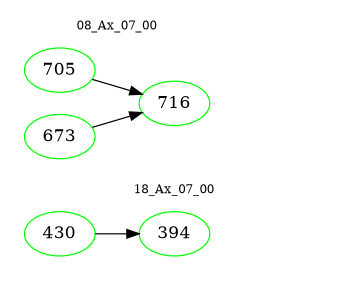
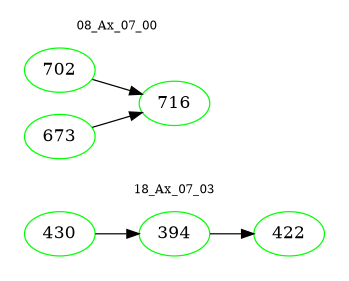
node "705": label "705" -> "702"
cluster "18_Ax_07_00": label "18_Ax_07_00" -> "18_Ax_07_03"
node "422": added
